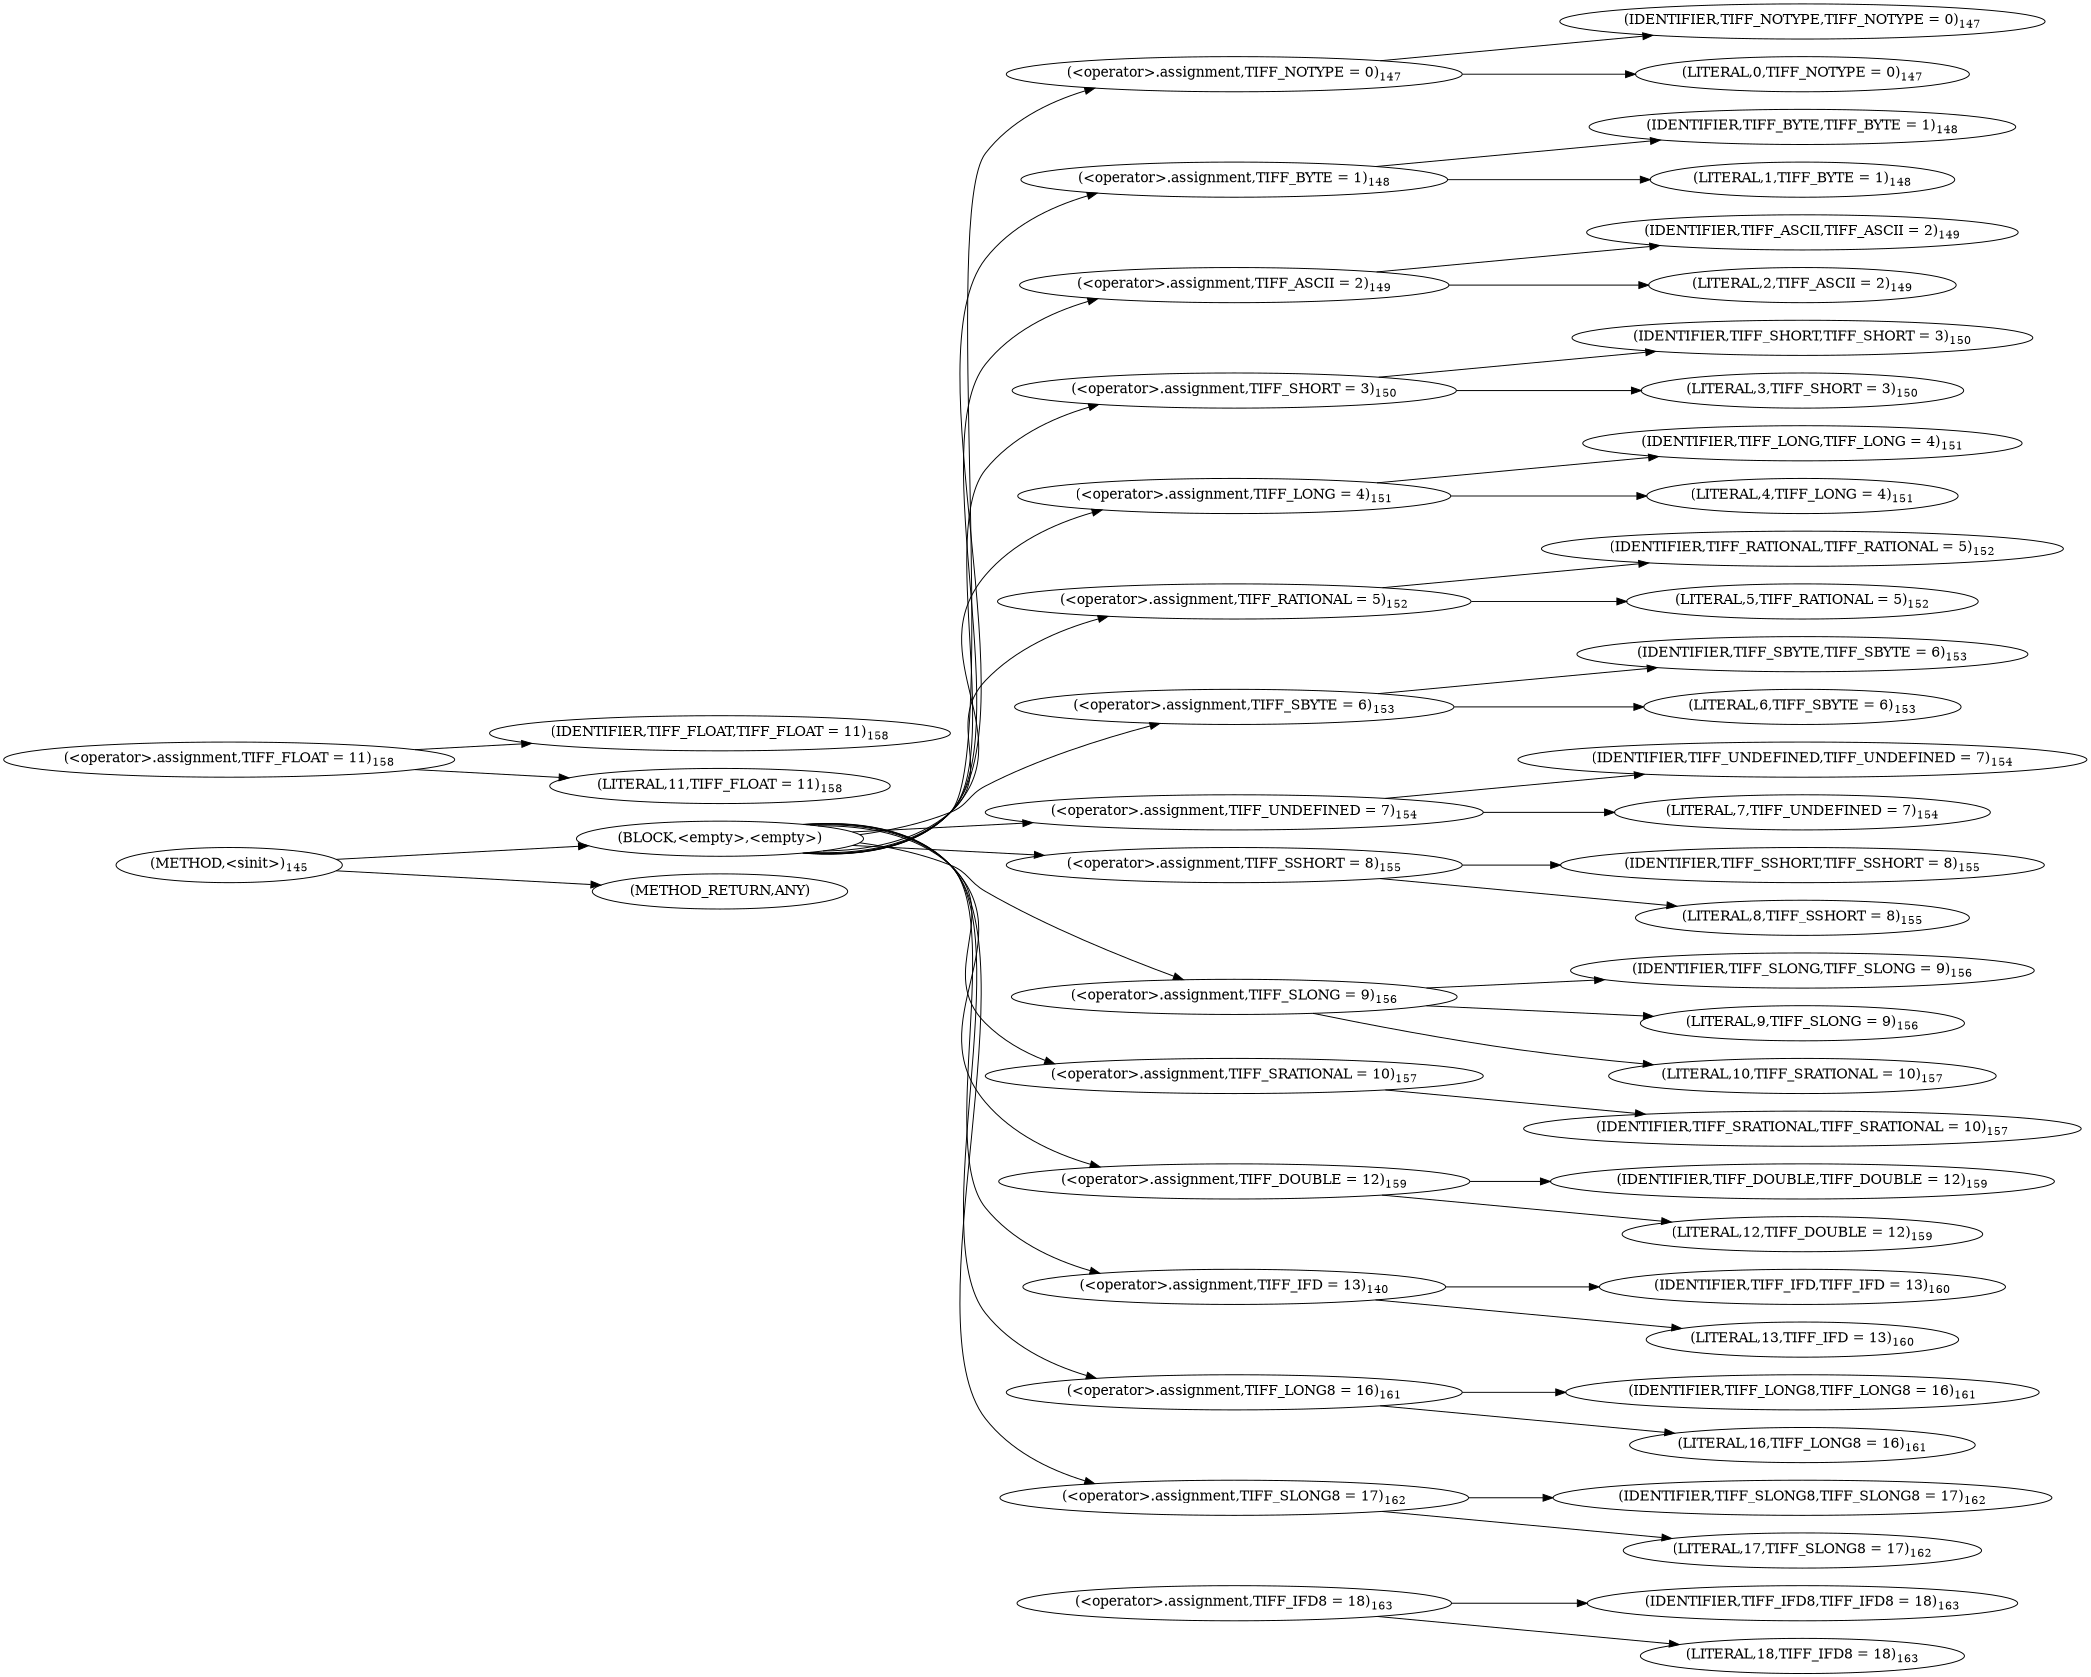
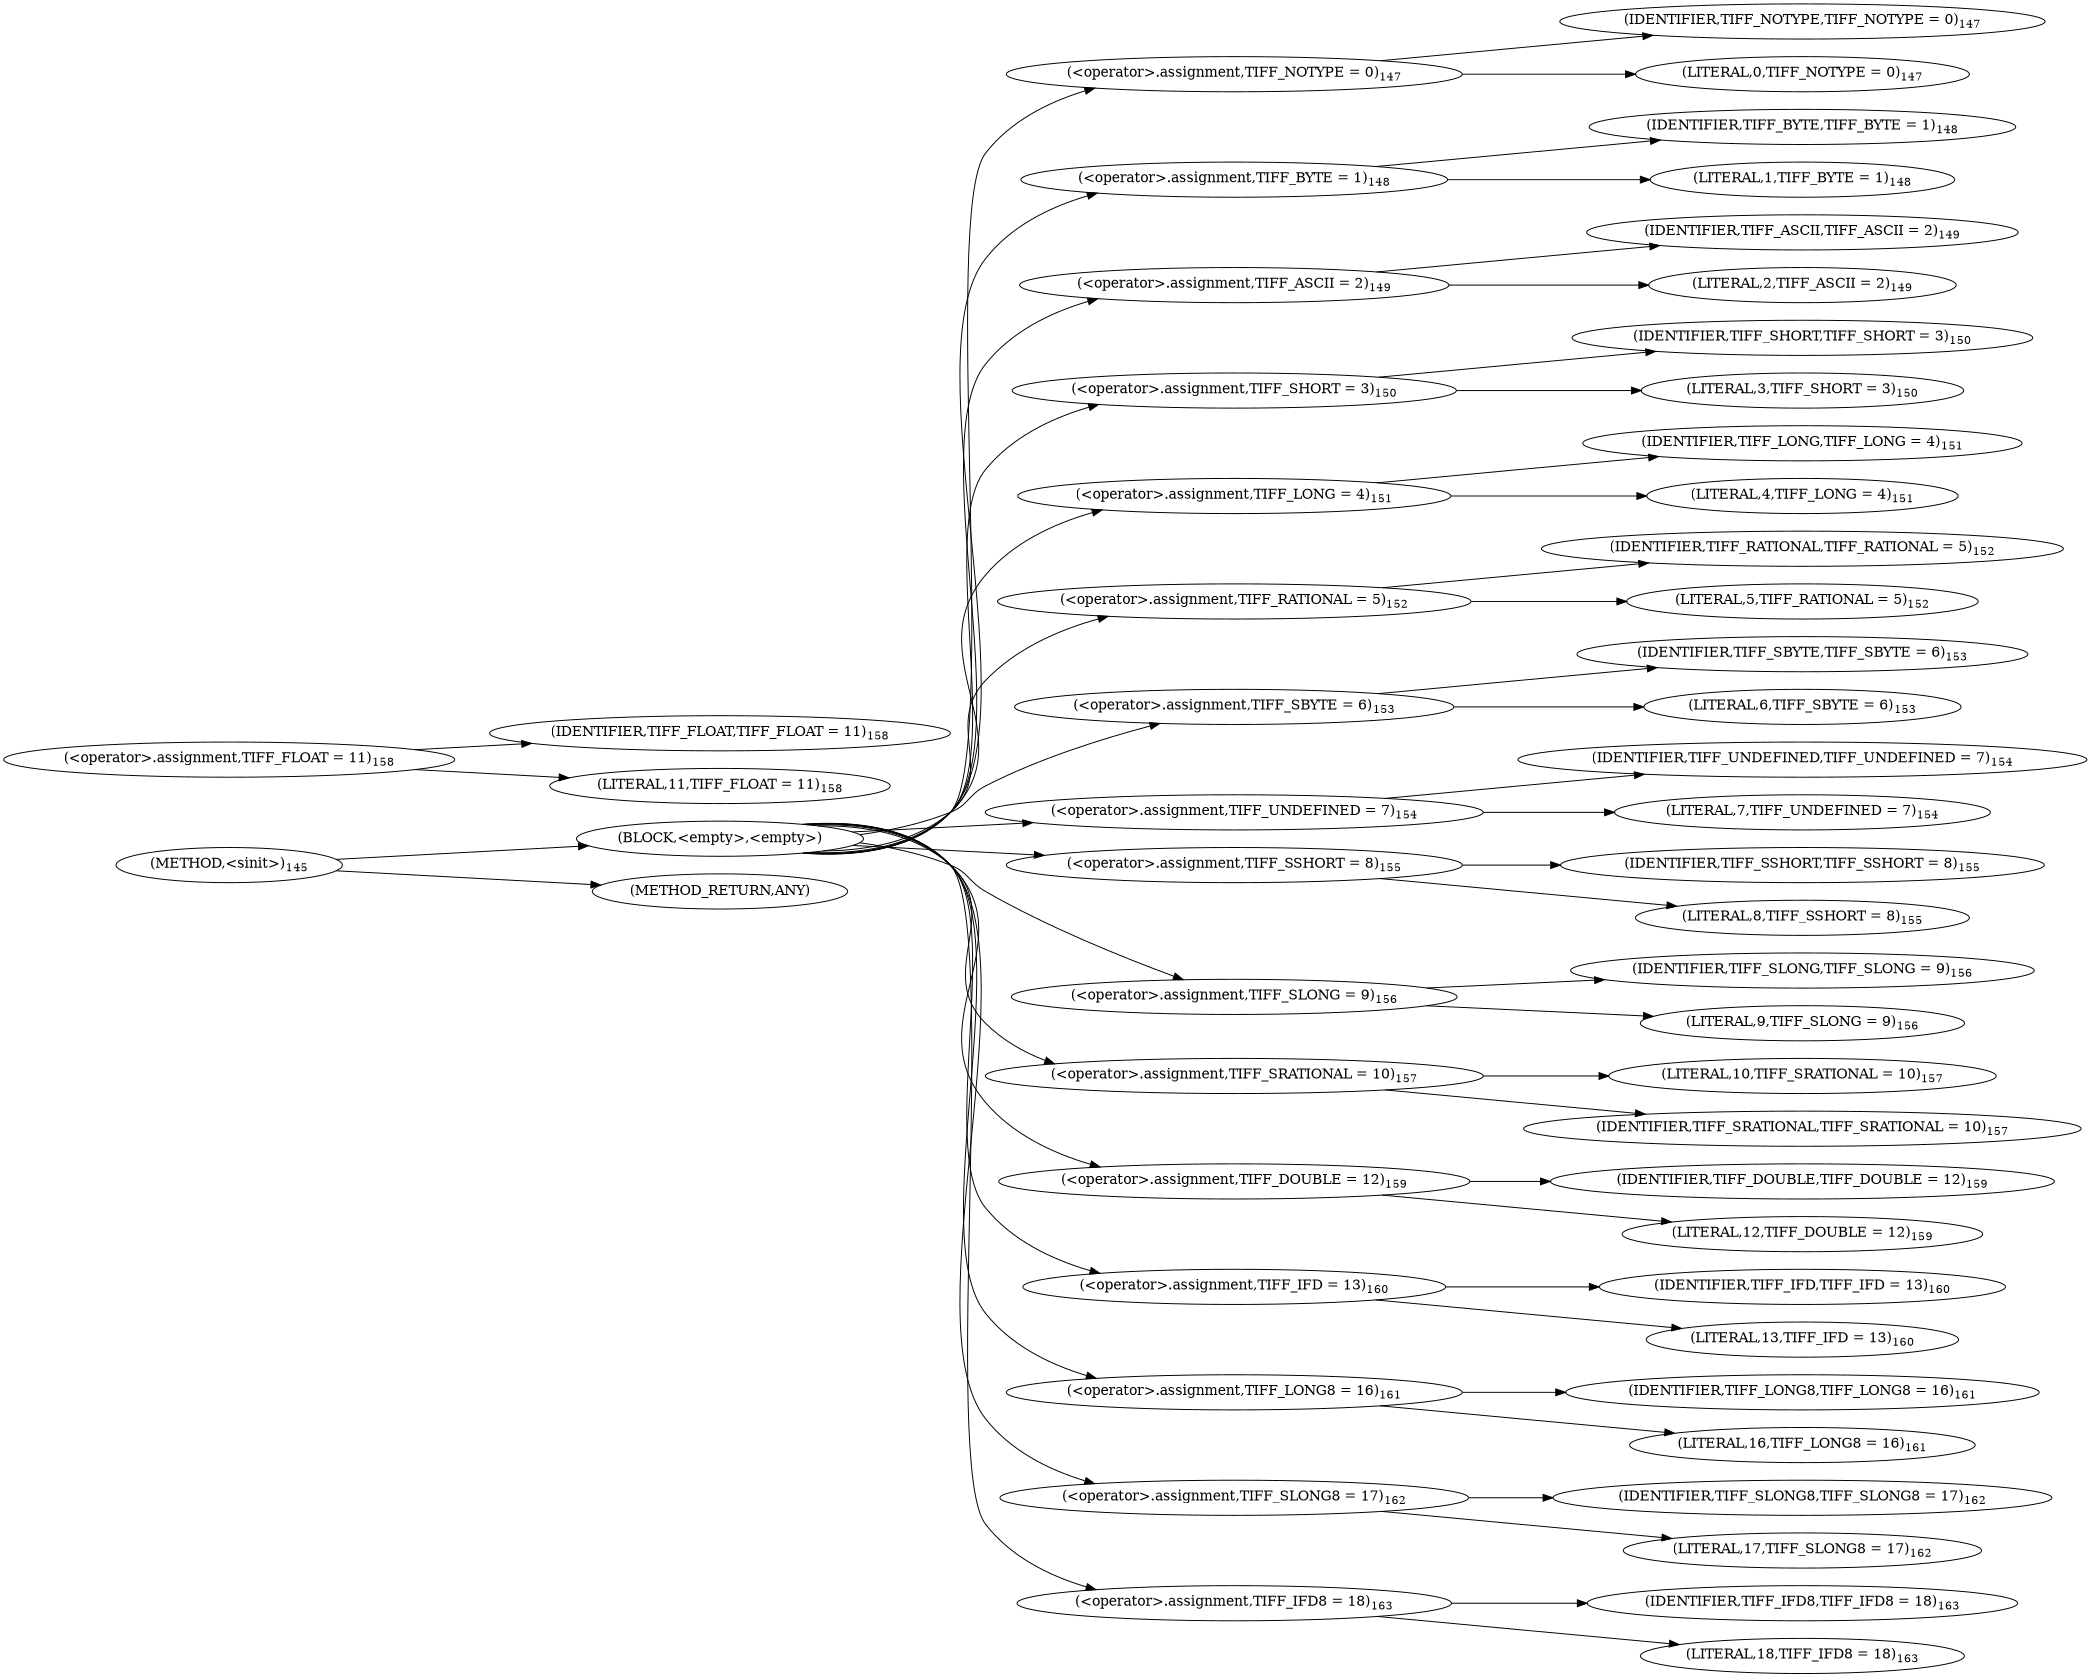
edge "(<operator>.assignment,TIFF_SLONG = 9)" -> "(LITERAL,10,TIFF_SRATIONAL = 10)": now "(<operator>.assignment,TIFF_SRATIONAL = 10)" -> "(LITERAL,10,TIFF_SRATIONAL = 10)"
node "(<operator>.assignment,TIFF_IFD = 13)": text "140" -> "160"
edge "(BLOCK,<empty>,<empty>)" -> "(<operator>.assignment,TIFF_IFD8 = 18)": added
